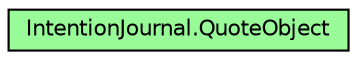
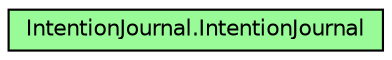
node "IntentionJournal.QuoteObject": label "IntentionJournal.QuoteObject" -> "IntentionJournal.IntentionJournal"
